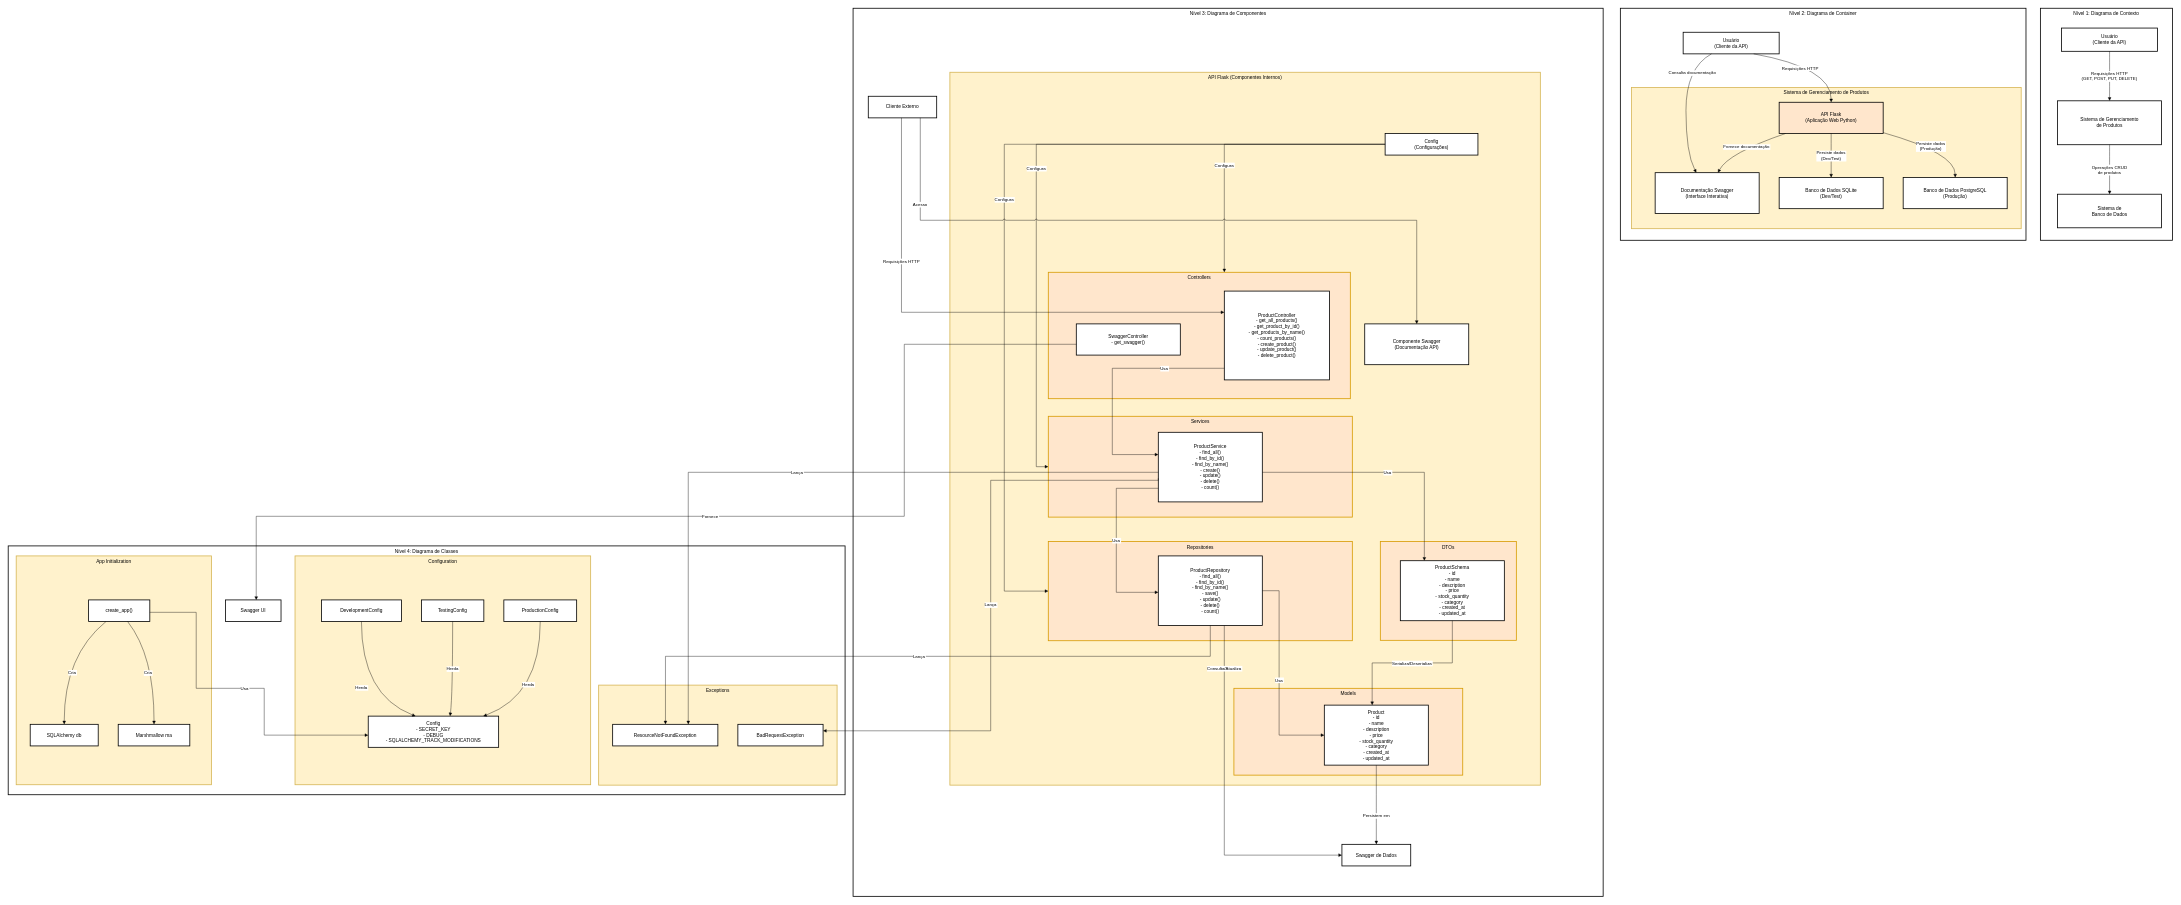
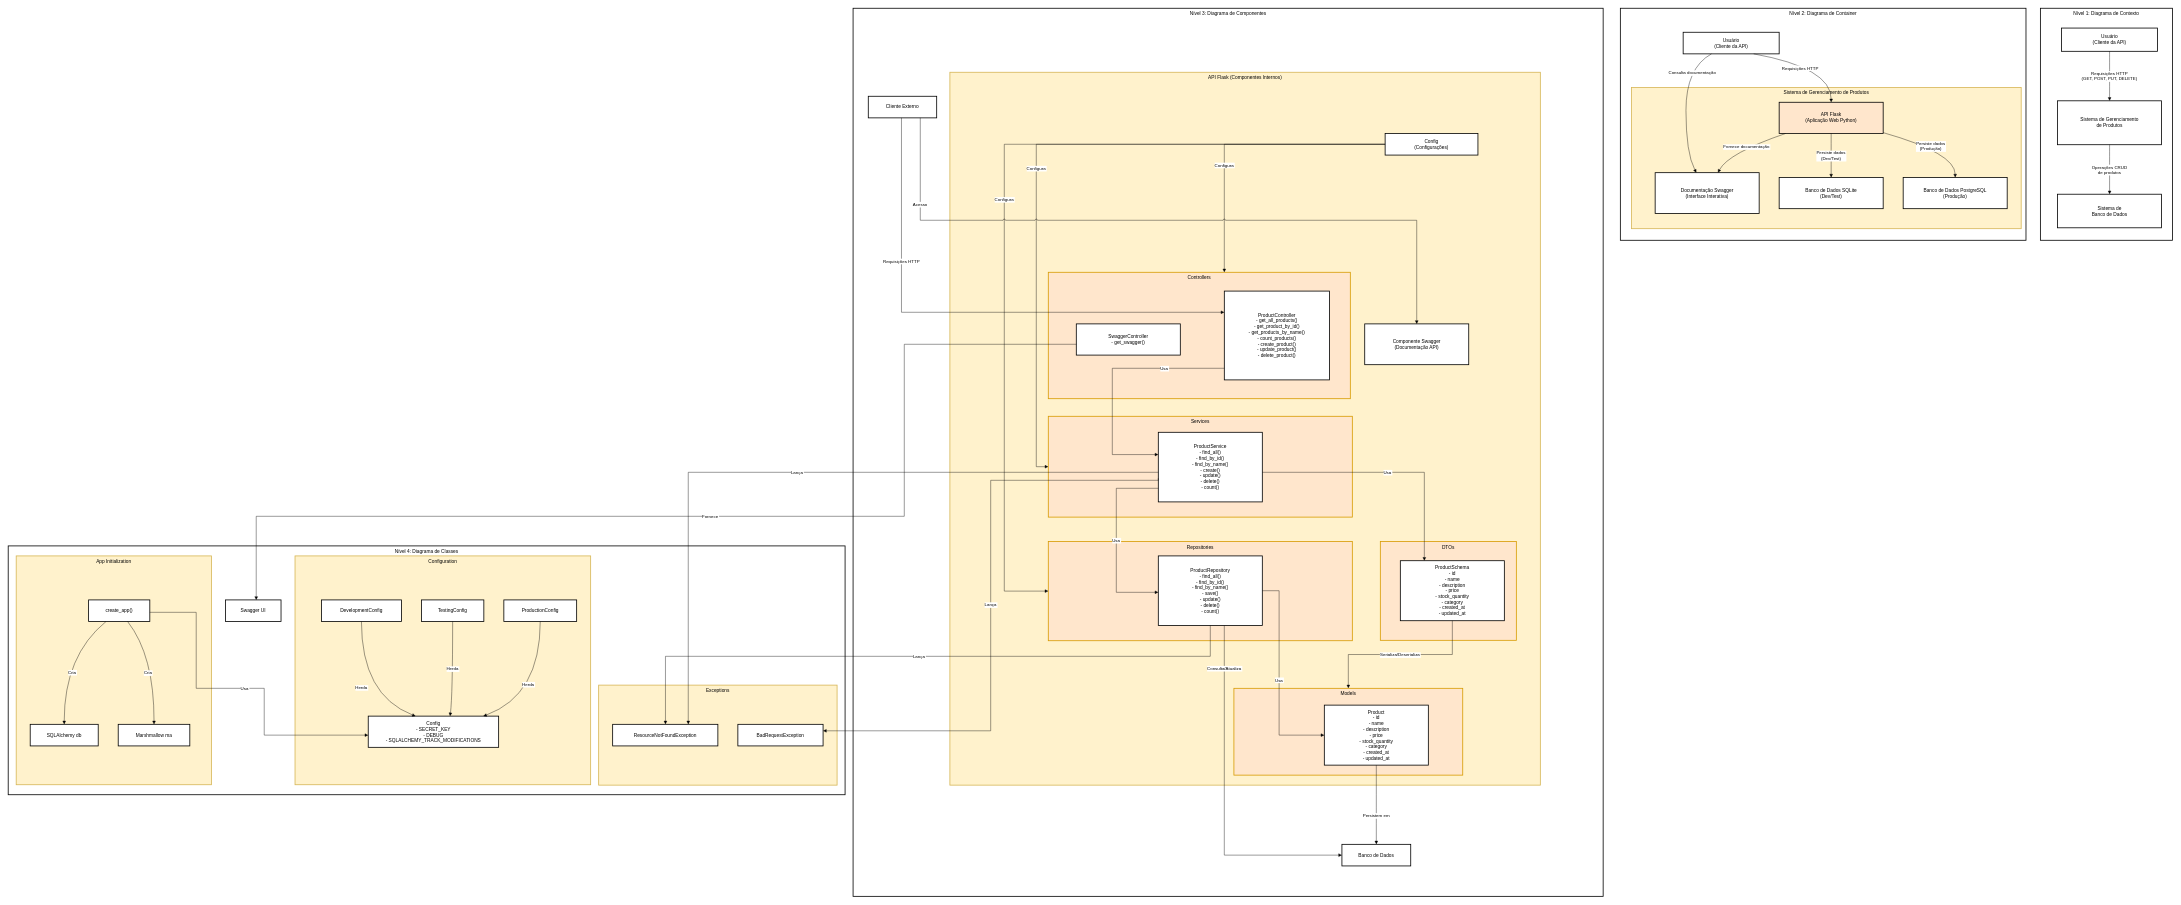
edge "ProductSchema - id - name - description - price - stock_quantity - category - created_at - updated_at" -> "Product - id - name - description - price - stock_quantity - category - created_at - updated_at": now "ProductSchema - id - name - description - price - stock_quantity - category - created_at - updated_at" -> "Models"
node "Swagger de Dados": label "Swagger de Dados" -> "Banco de Dados"
